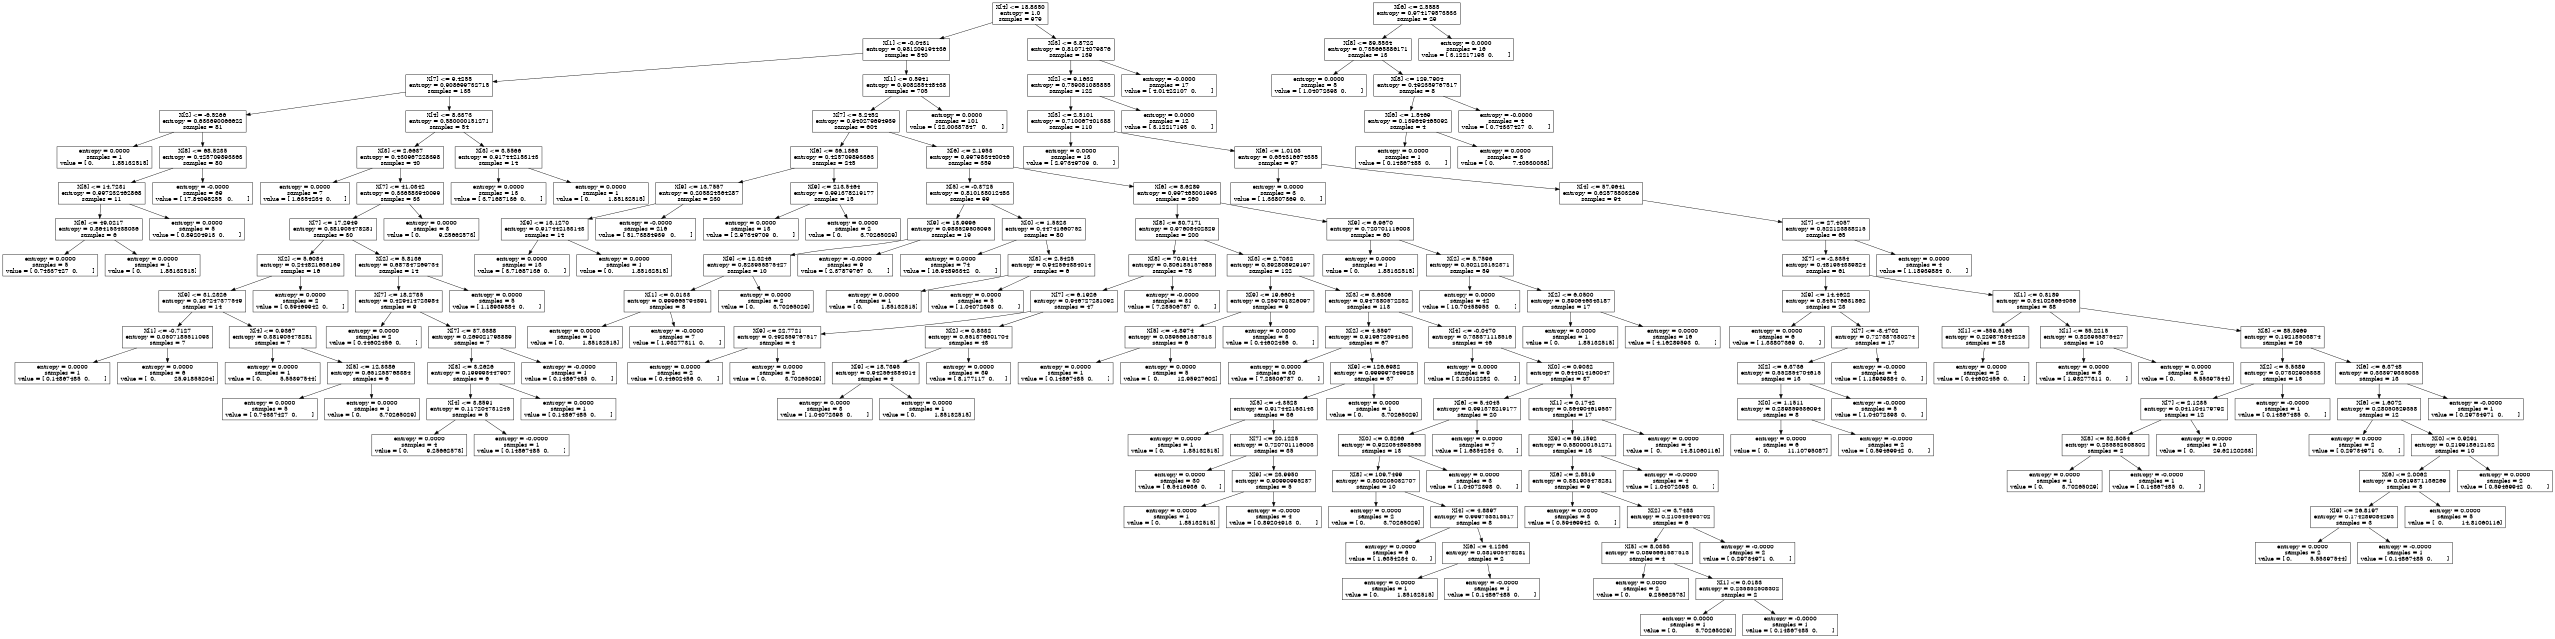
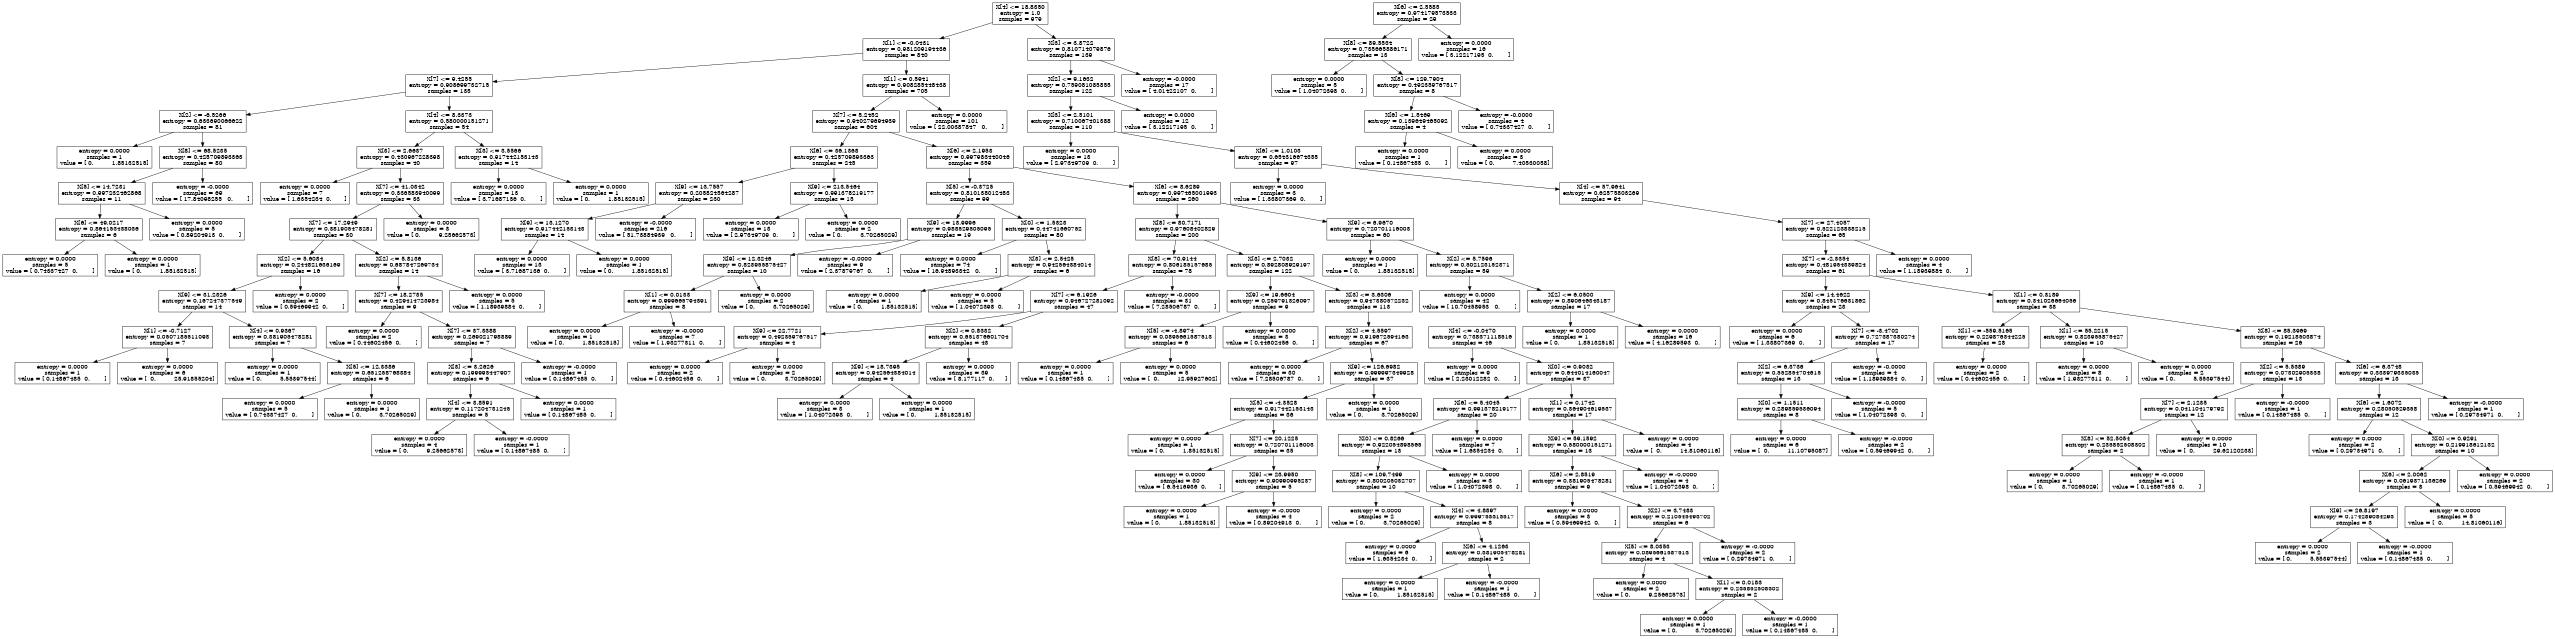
edge "X[3] <= 3.6306 entropy = 0.947380572232 samples = 113" -> "X[4] <= -0.0470 entropy = 0.738371118516 samples = 46": removed
